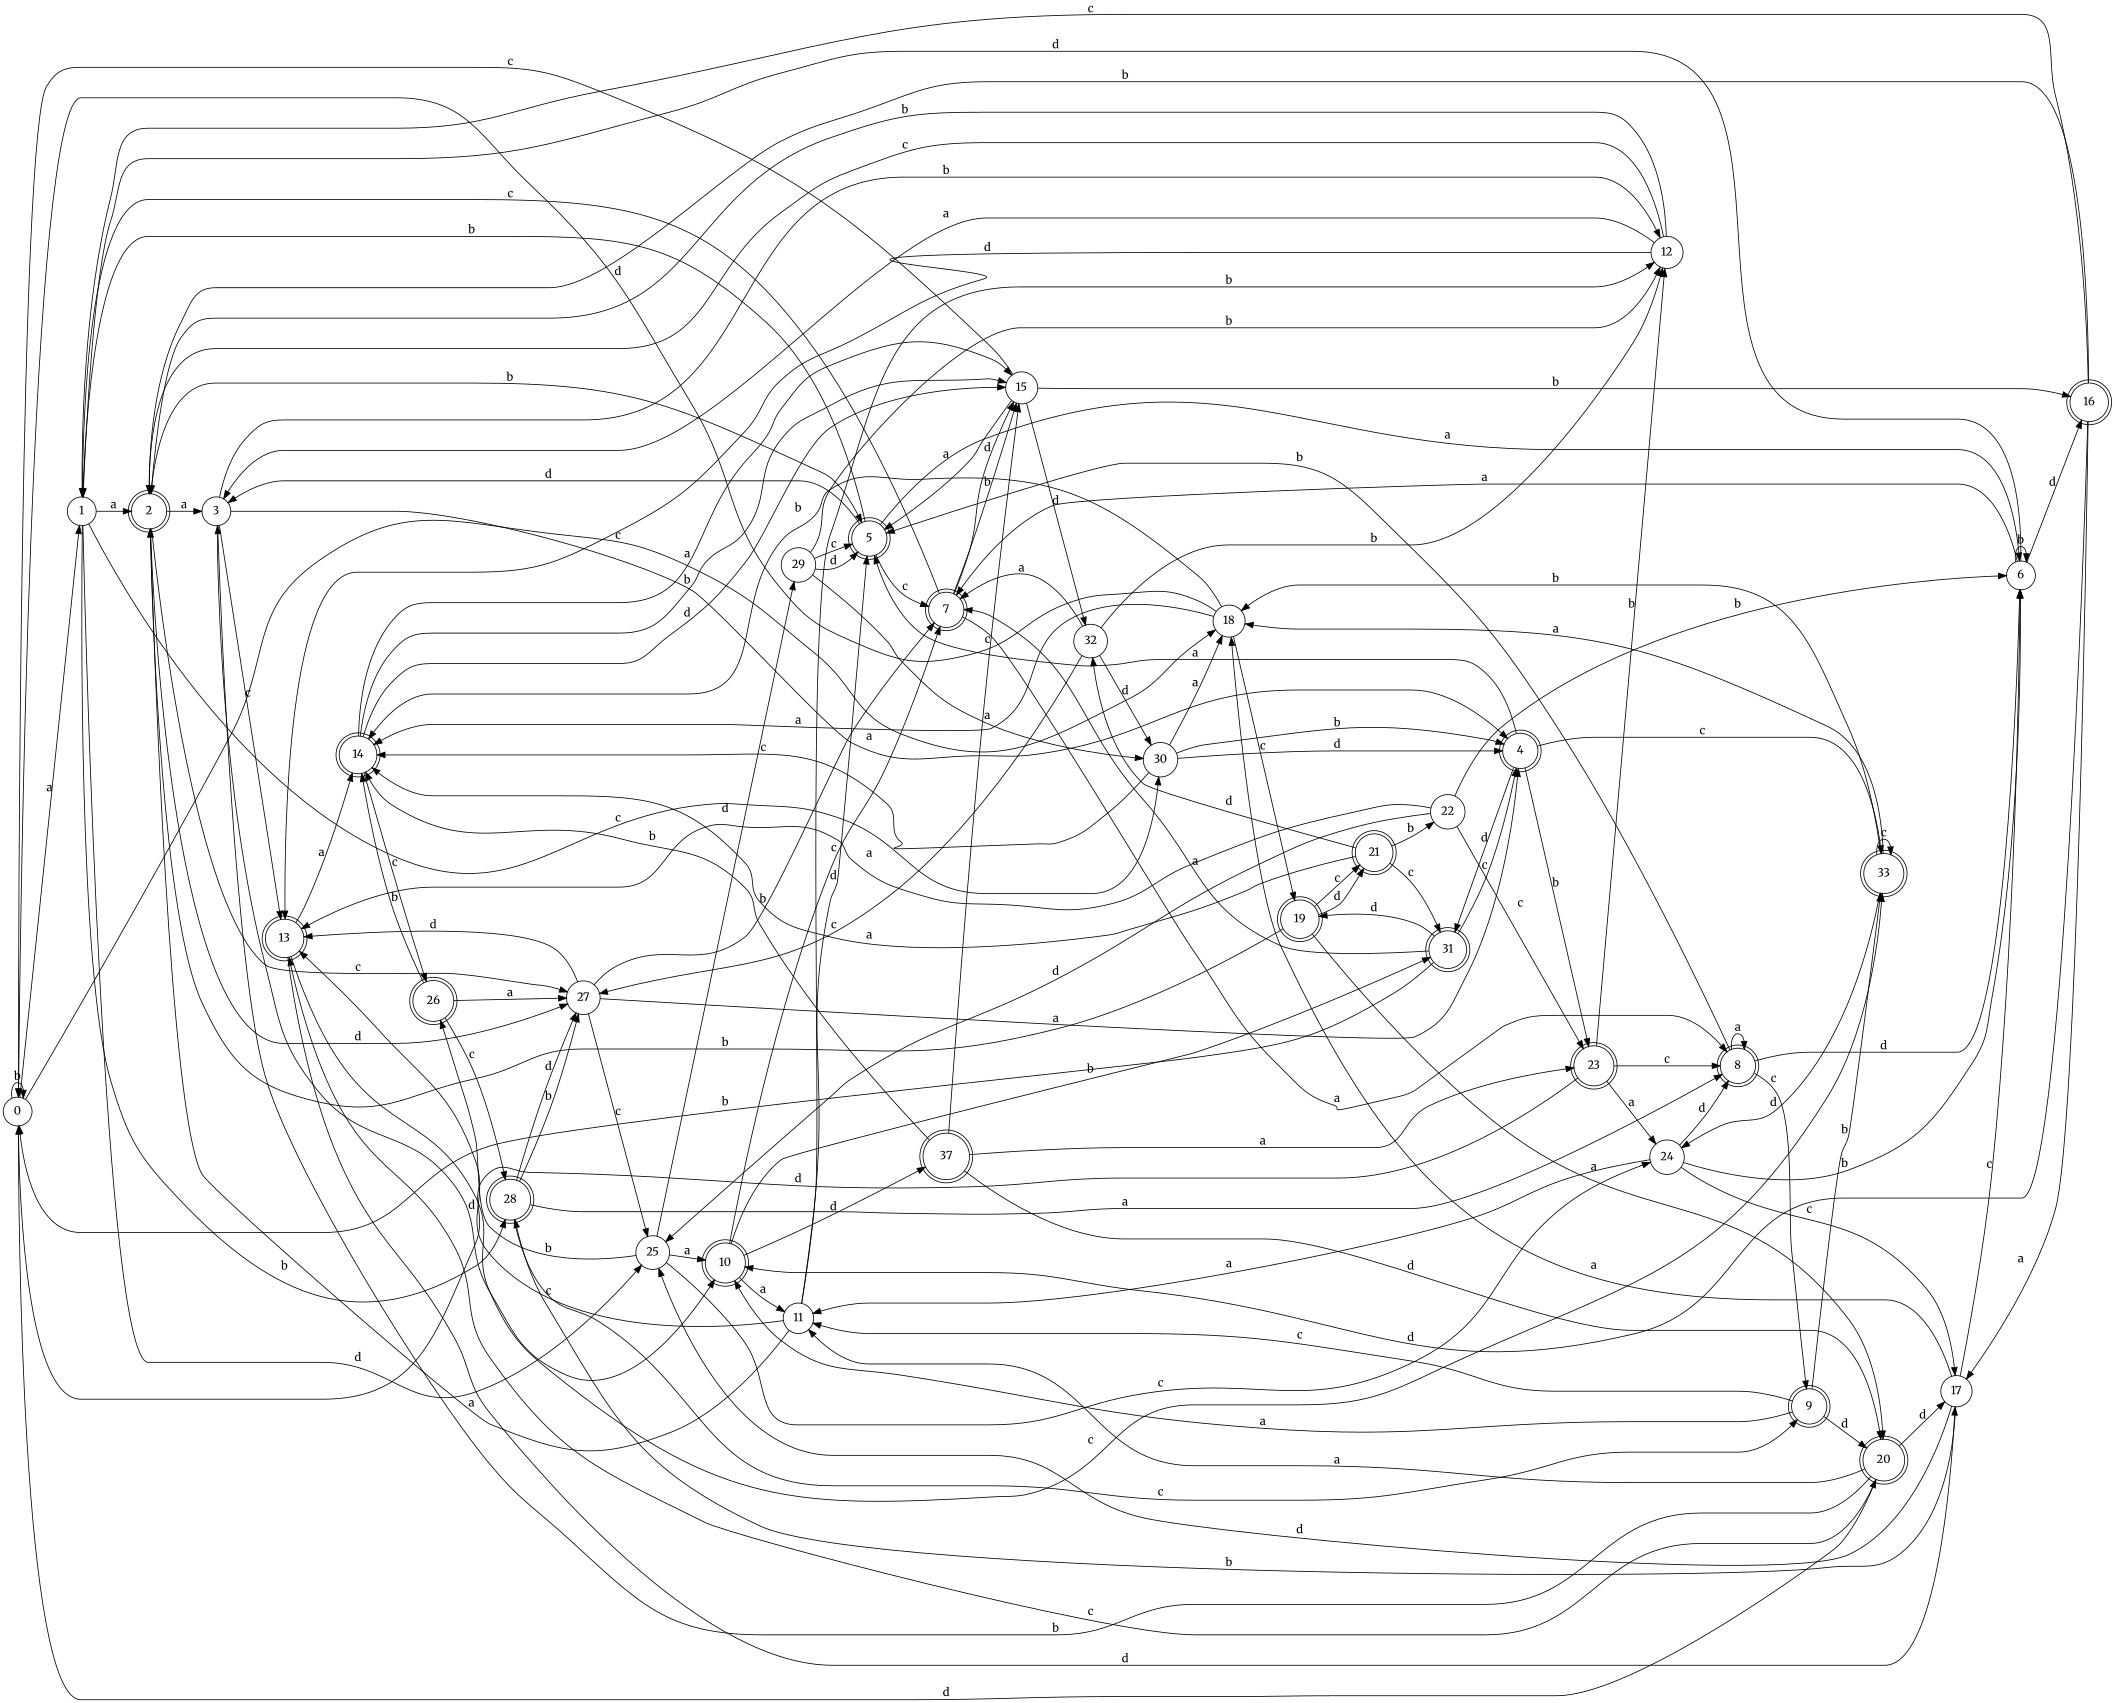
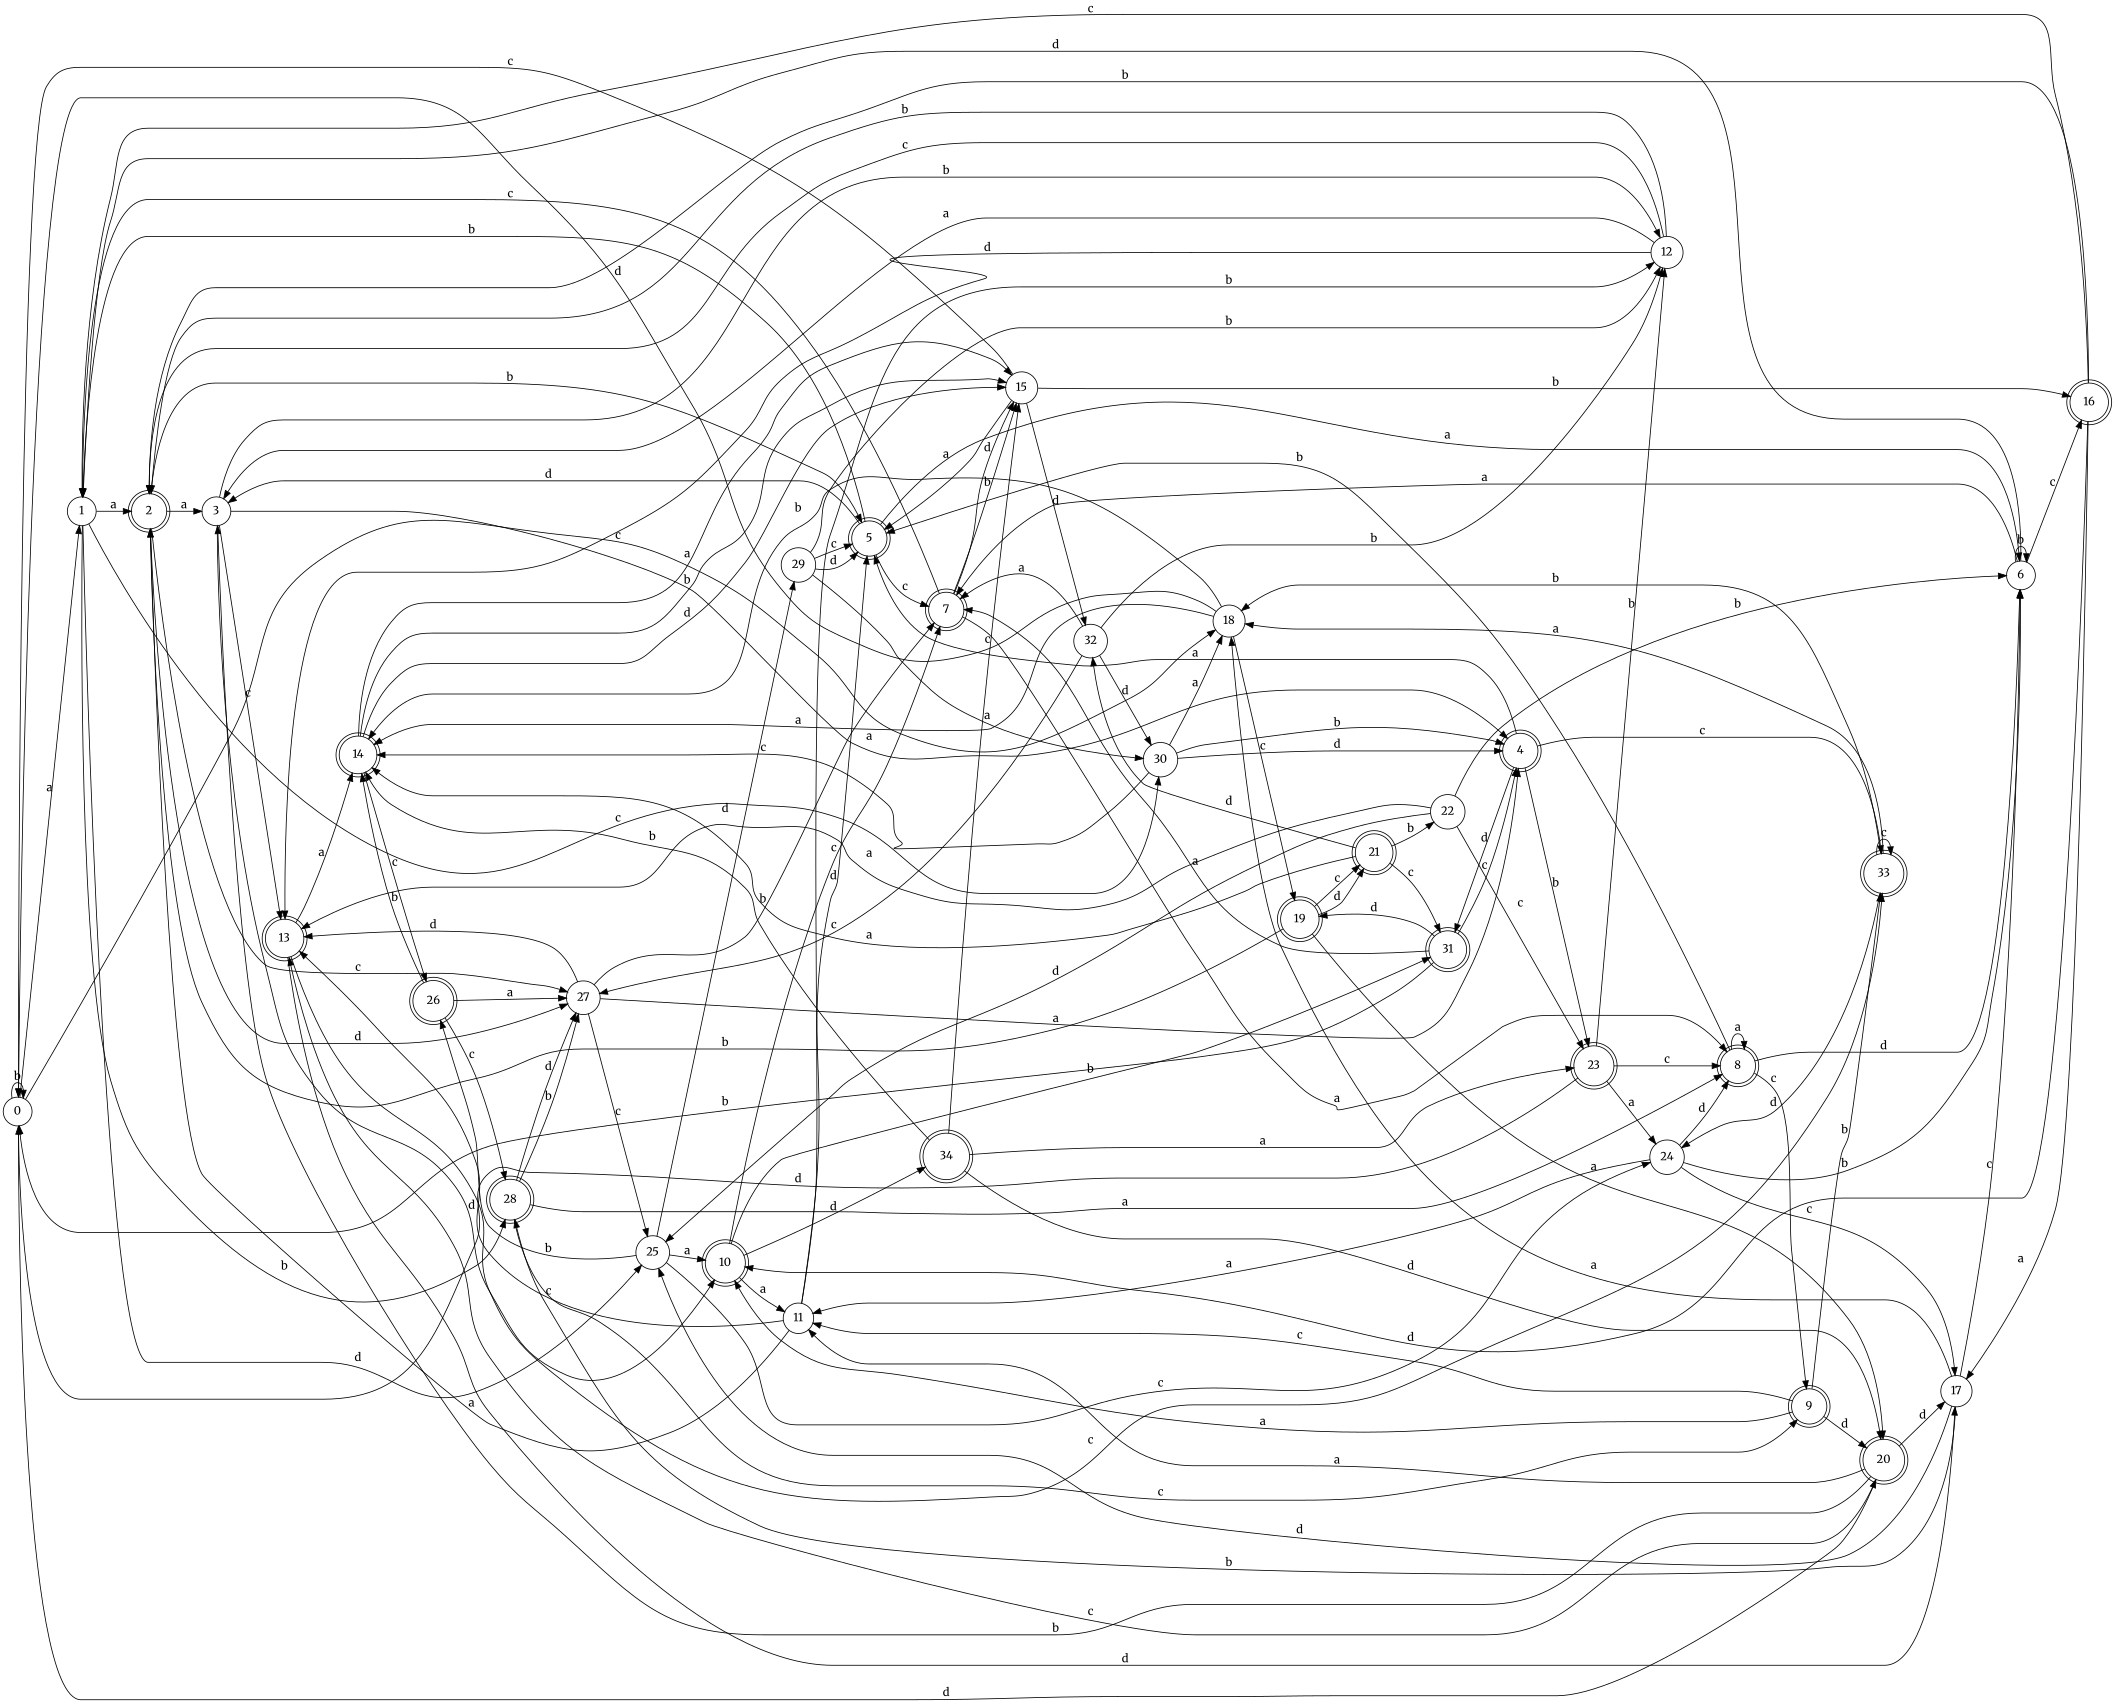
edge "6" -> "16": label "d" -> "c"
node "37": label "37" -> "34"
